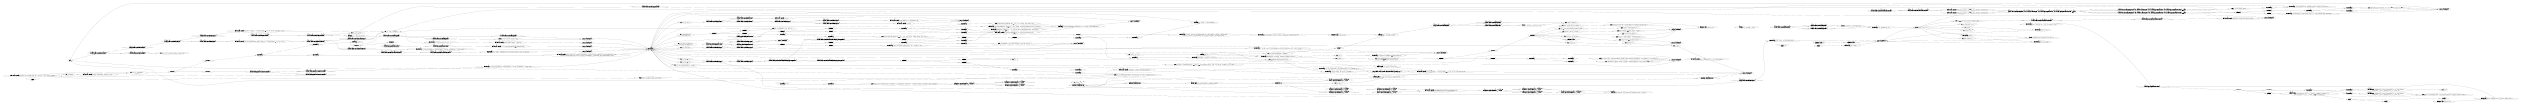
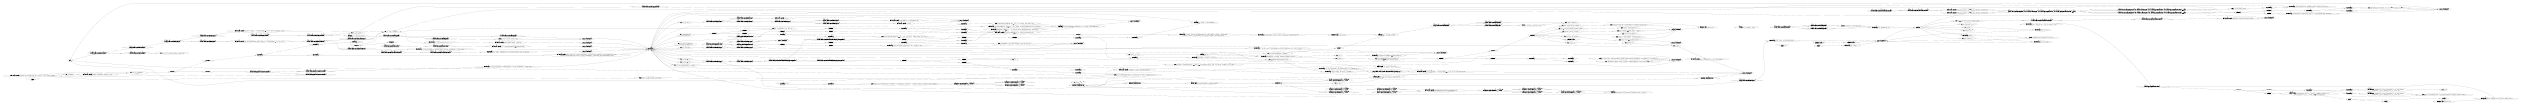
node "go_in_大概是吧": label "go_in_大概是吧" -> "go_in_bros"
